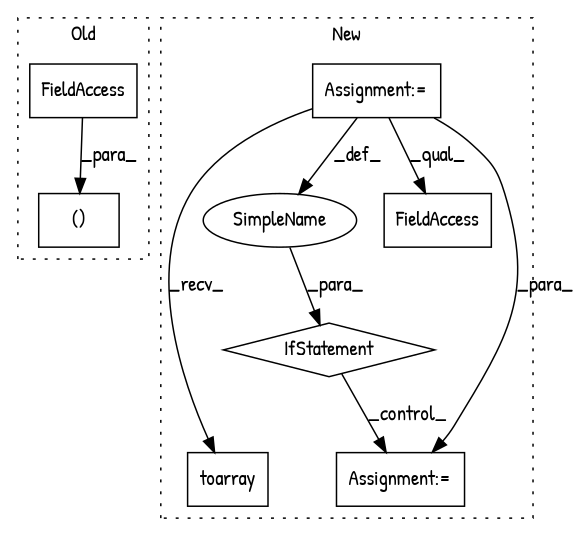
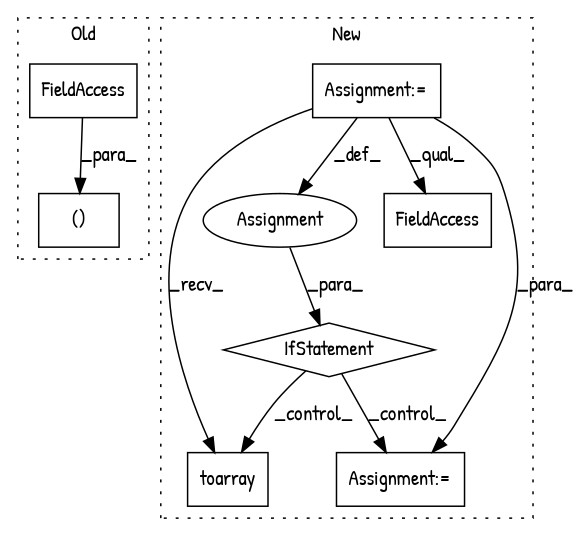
node "SimpleName": label "SimpleName" -> "Assignment"
edge "IfStatement" -> "toarray": added, label "_control_"
